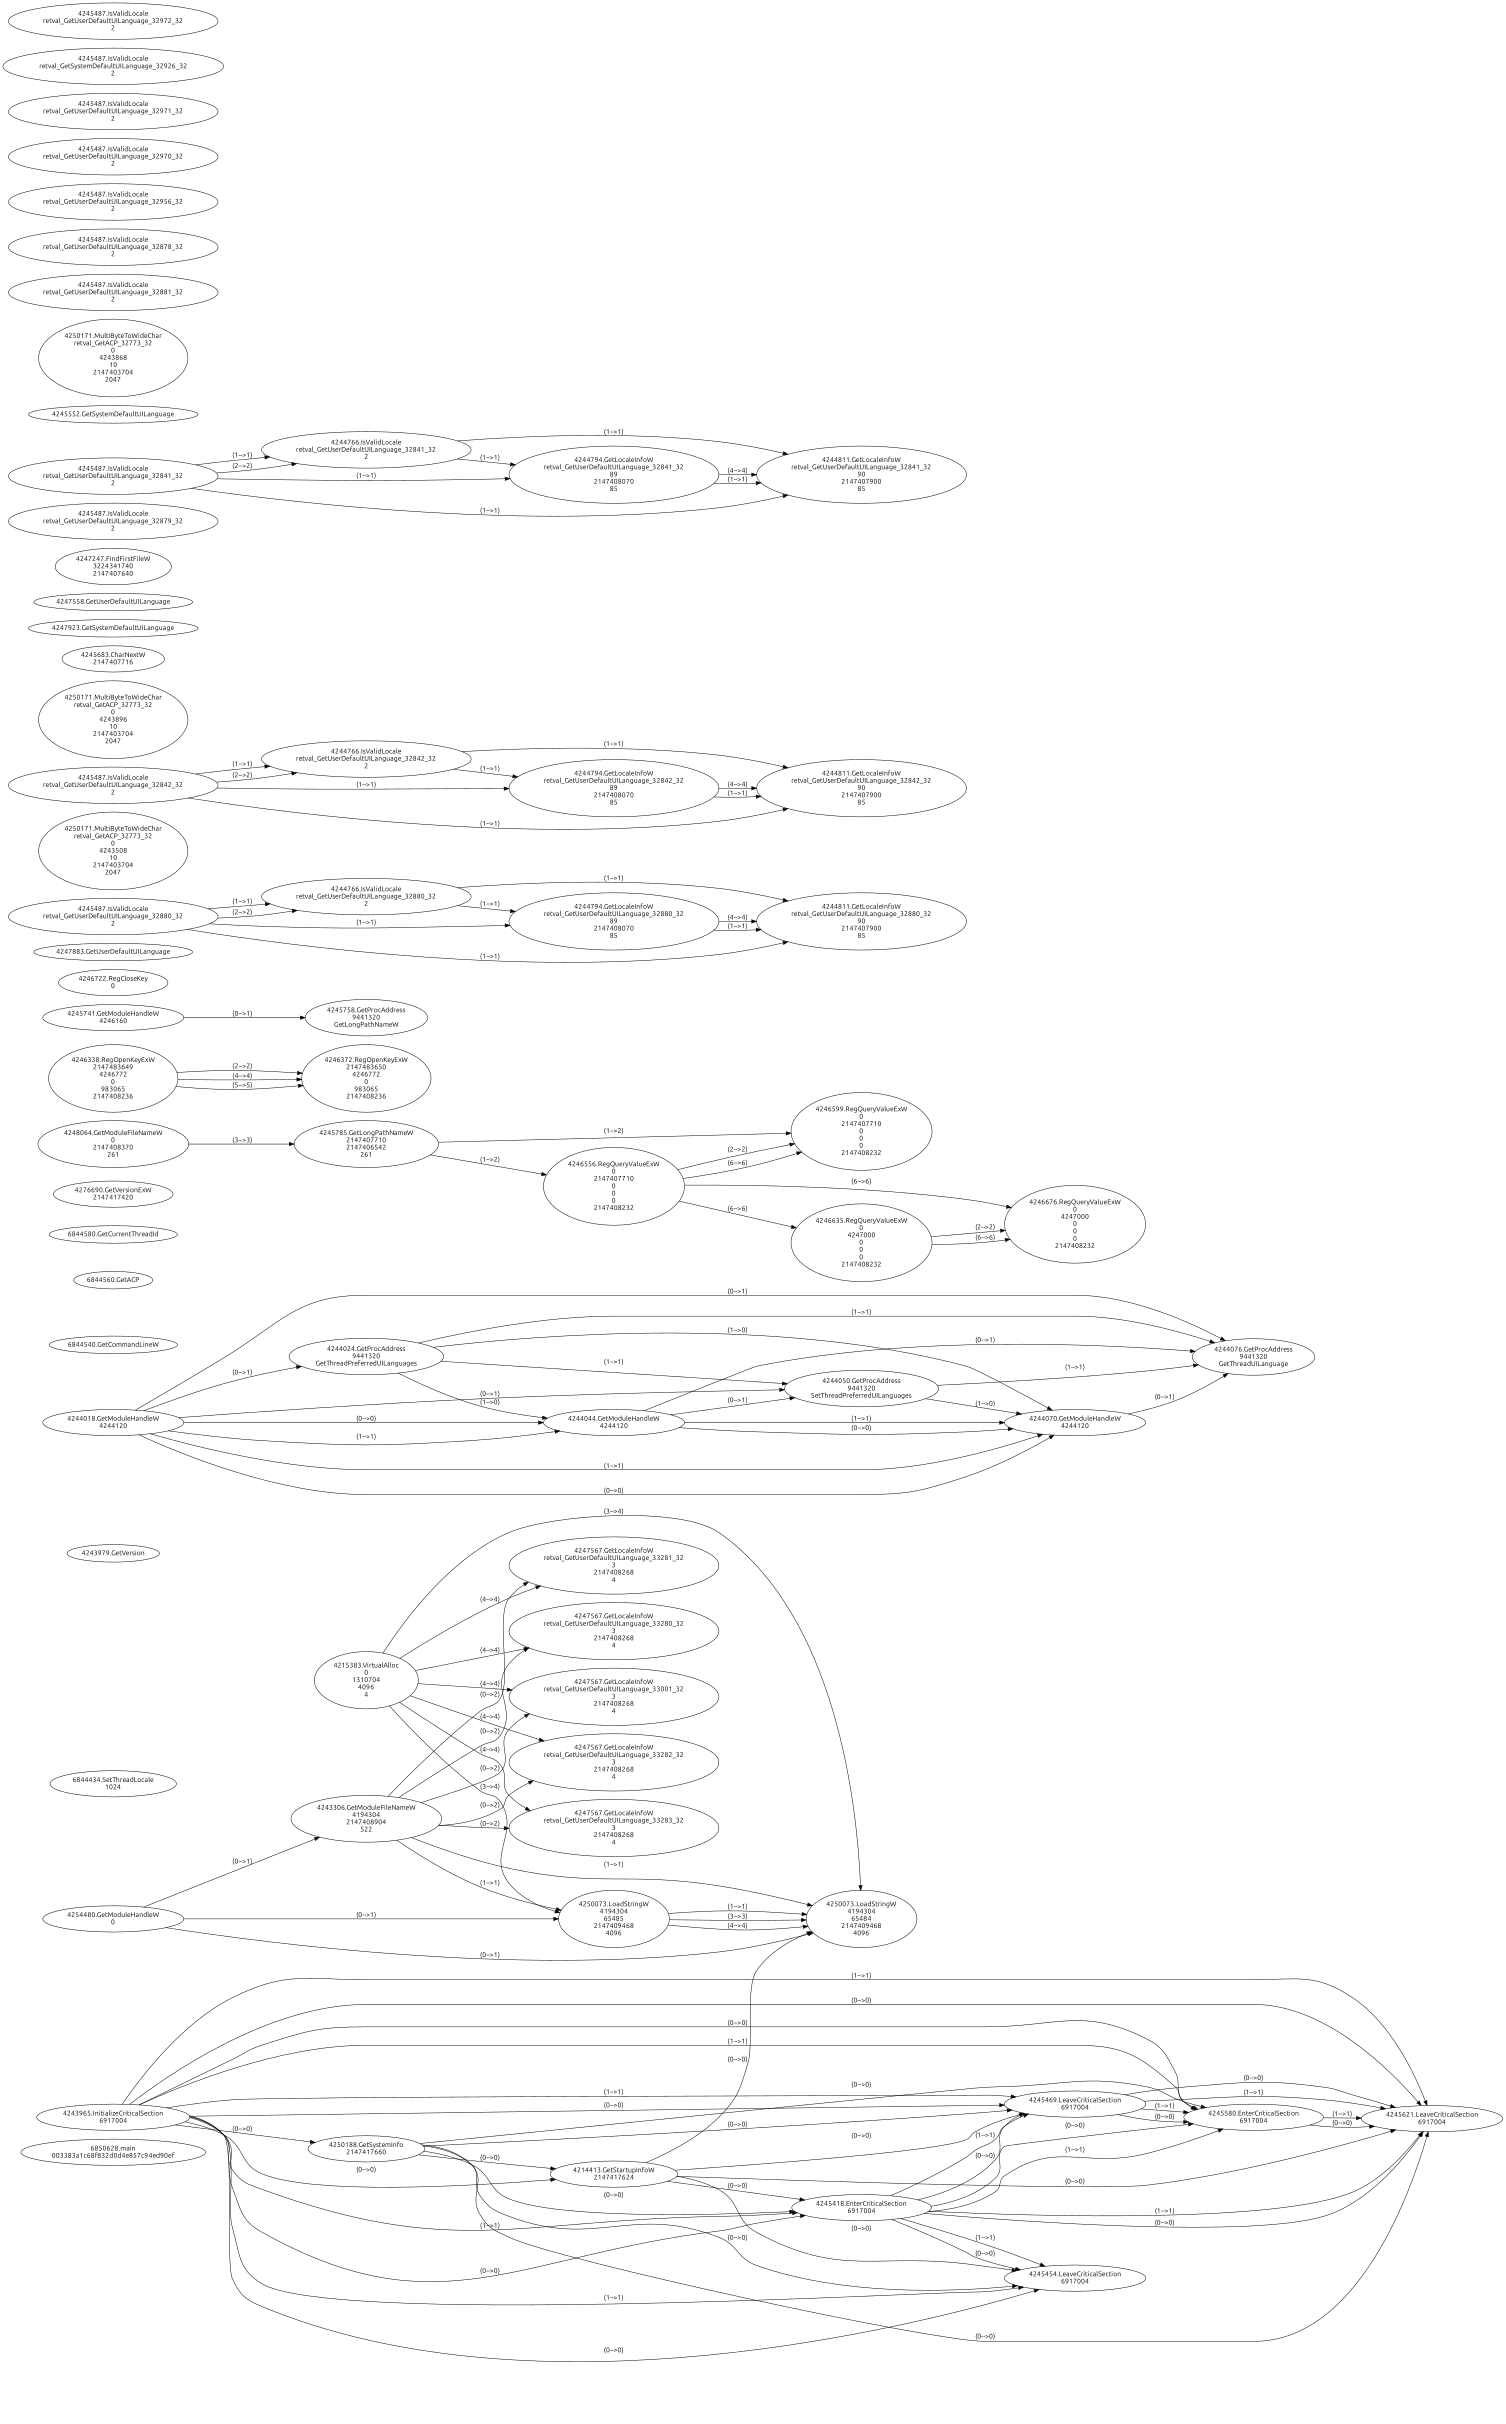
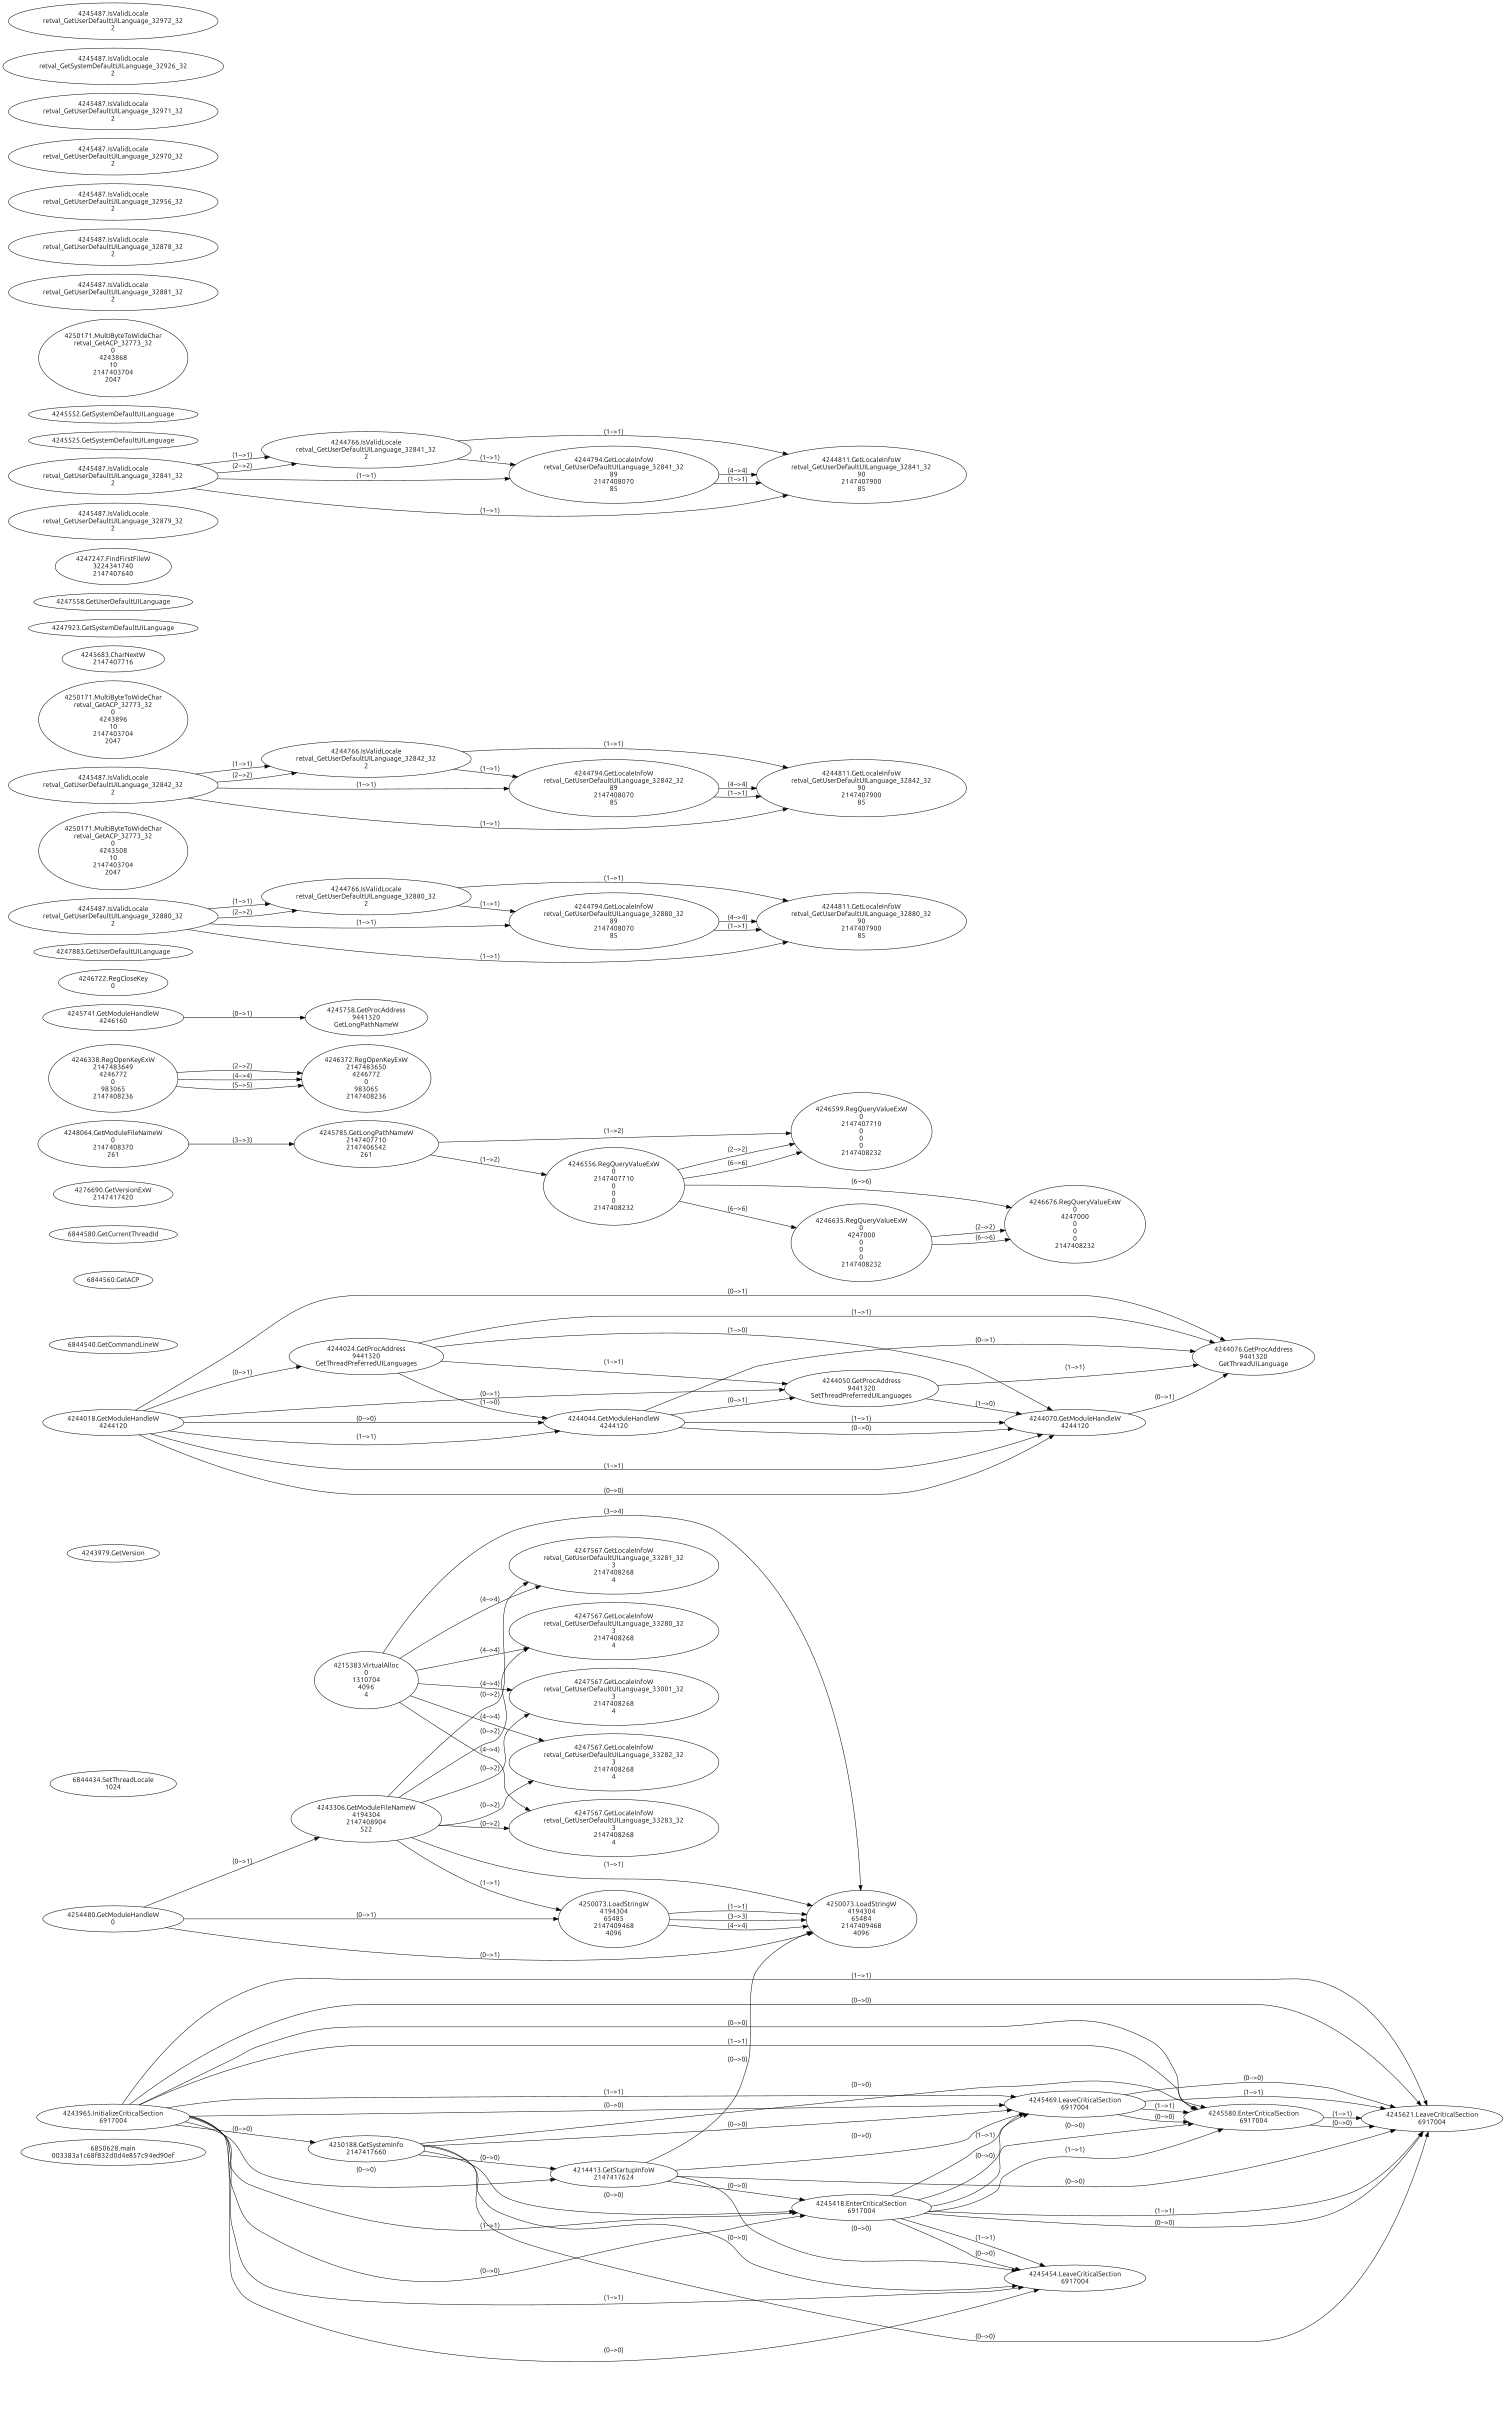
node "4245525.GetSystemDefaultUILanguage": added
edge "4215383.VirtualAlloc 0 1310704 4096 4" -> "4250073.LoadStringW 4194304 65485 2147409468 4096": removed, label "(3-->4)"
